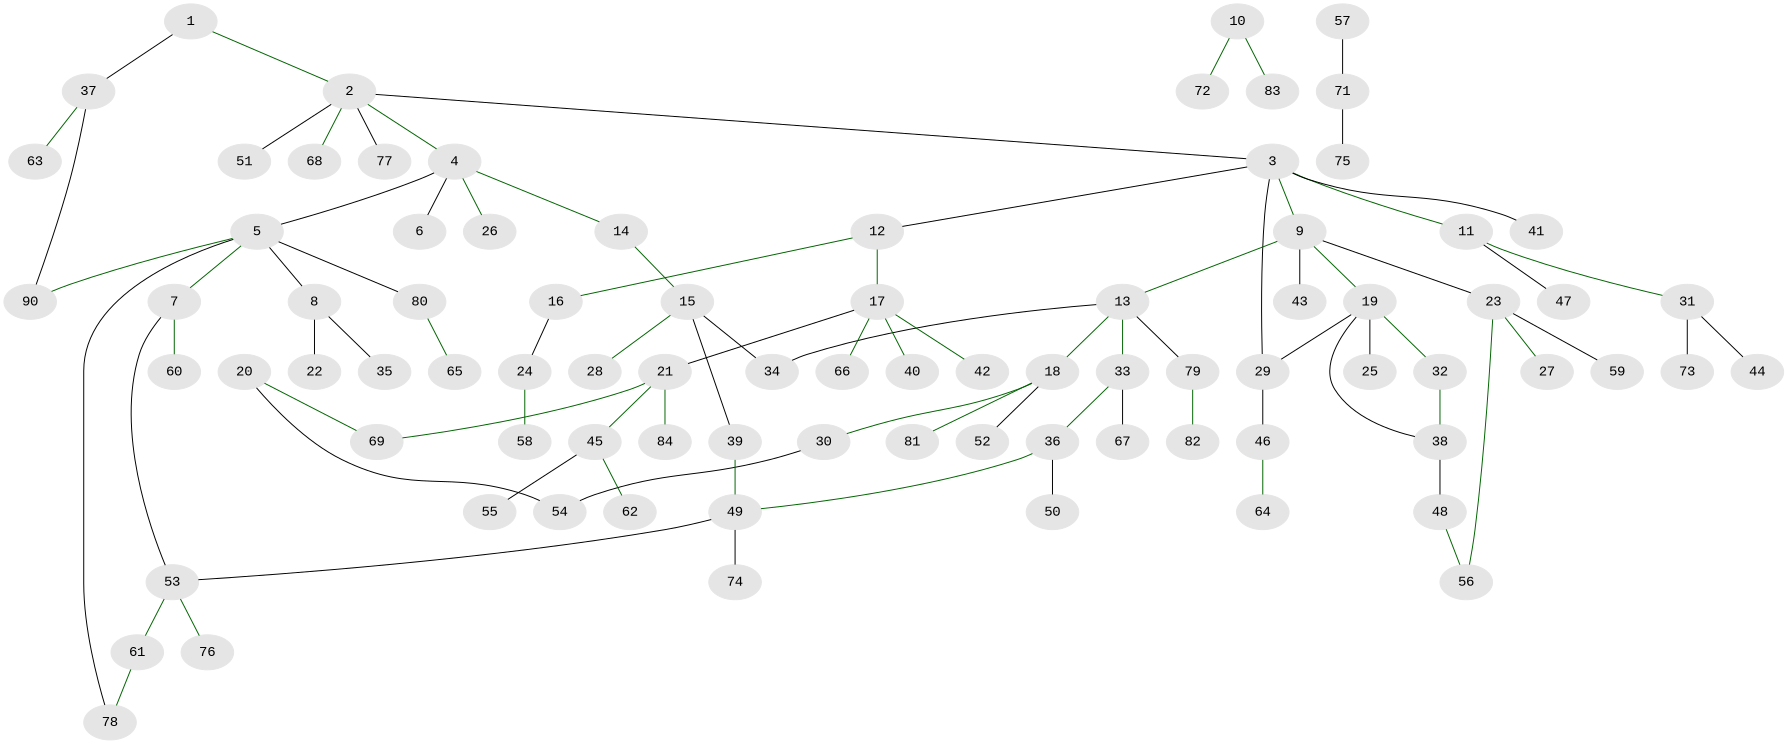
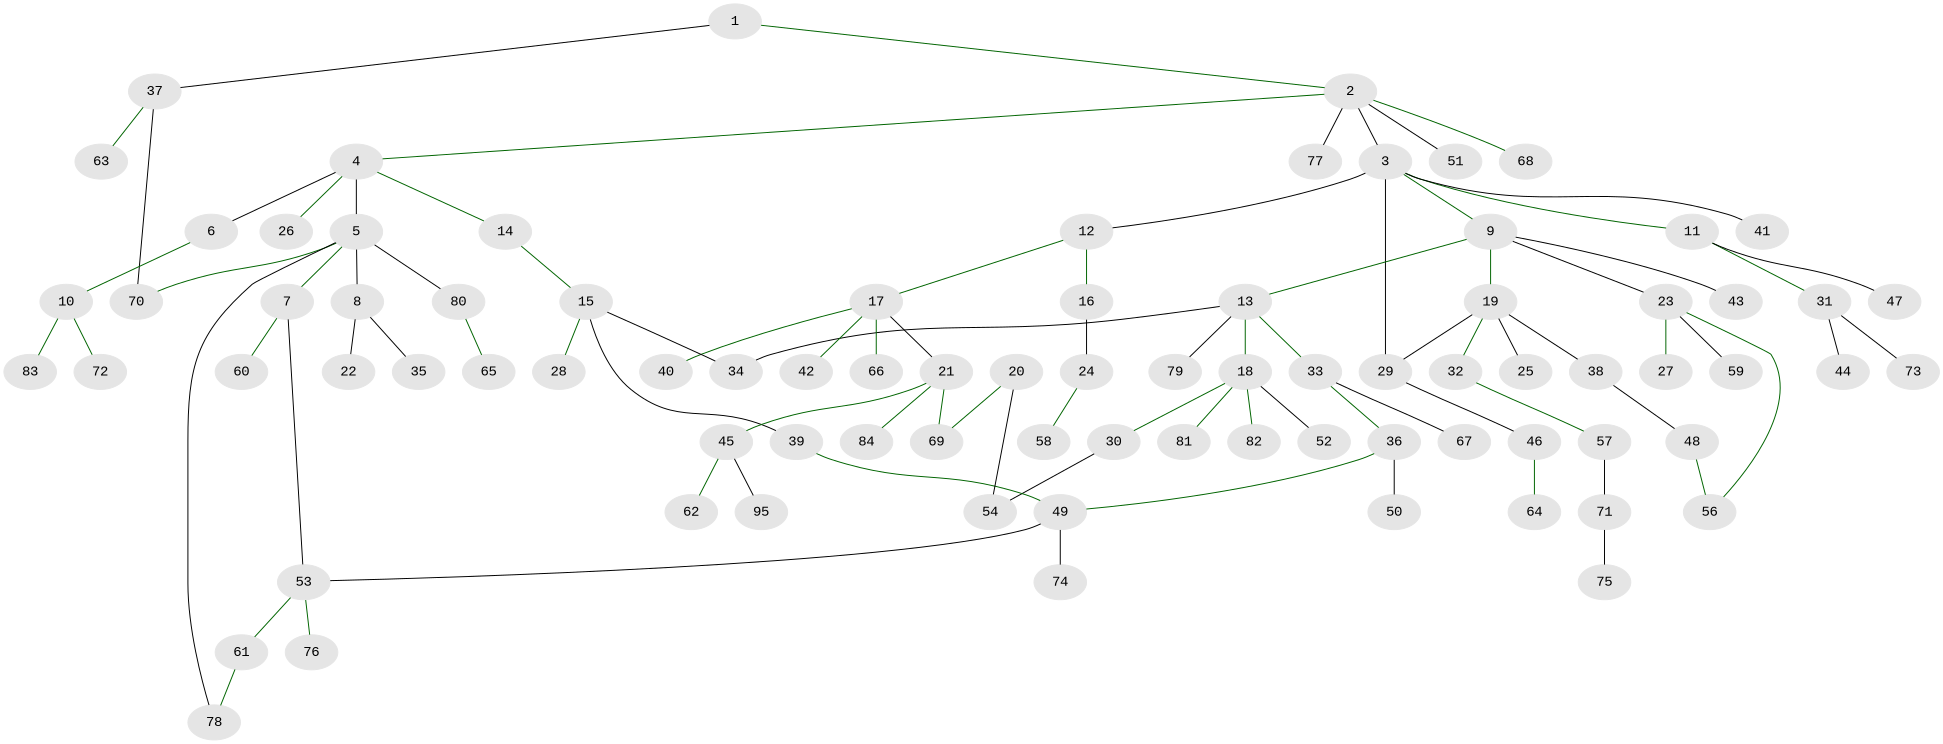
edge "6" -- "10": added
node "90": label "90" -> "70"
edge "79" -- "82": now "18" -- "82"
edge "32" -- "38": now "32" -- "57"
node "55": label "55" -> "95"
